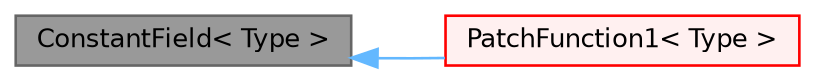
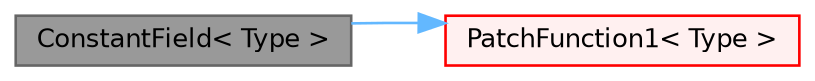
edge "PatchFunction1< Type >" -> "ConstantField< Type >": reversed
